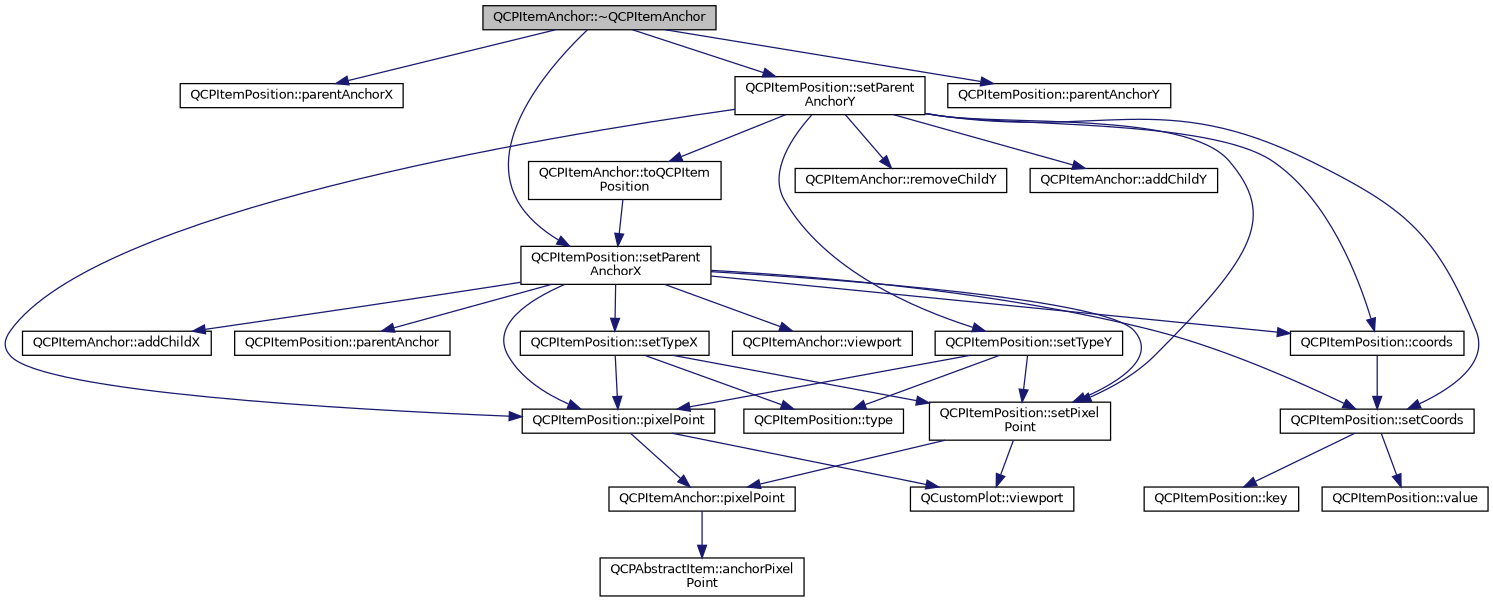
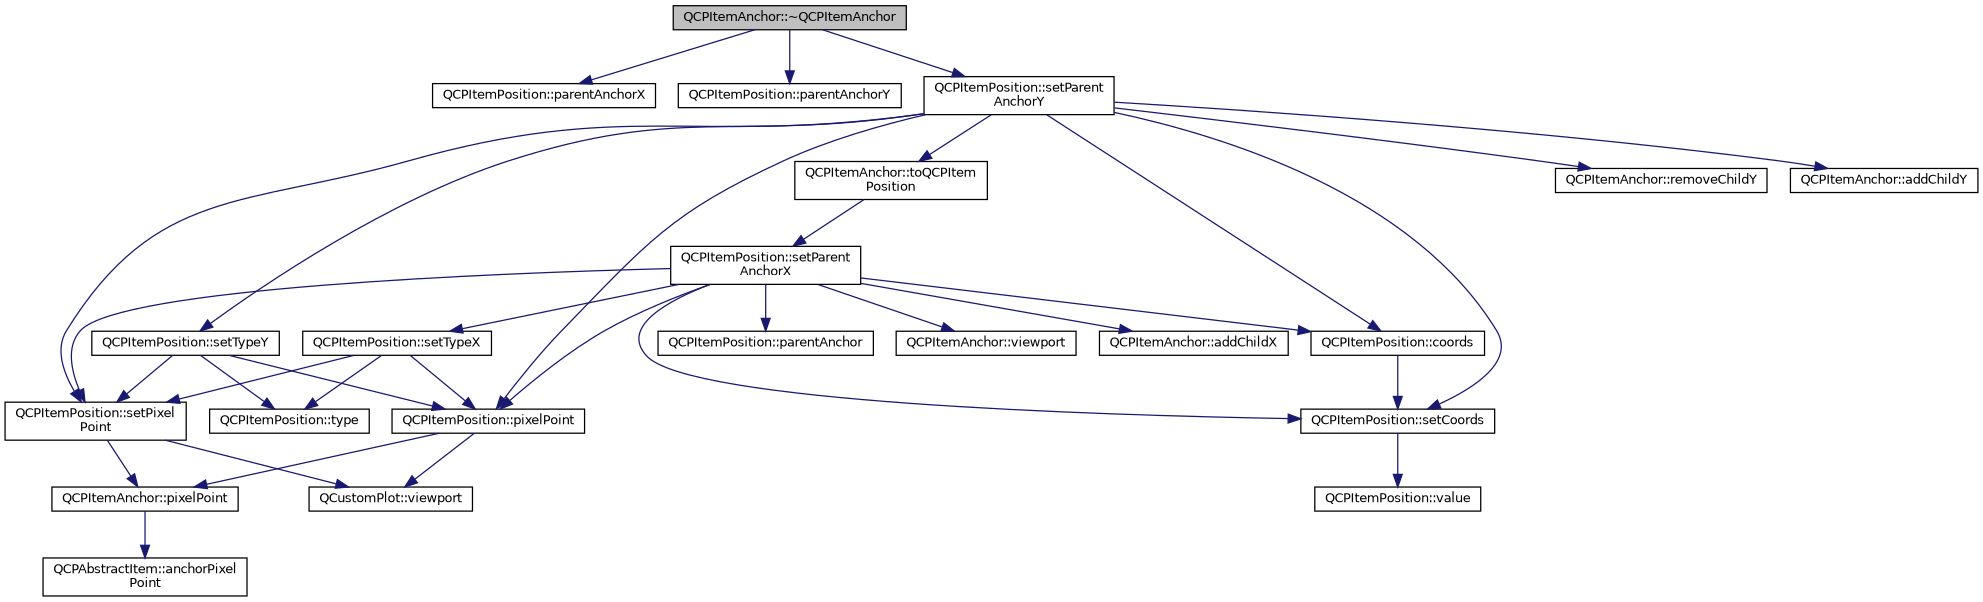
edge "QCPItemAnchor::~QCPItemAnchor" -> "QCPItemPosition::setParent AnchorX": removed
node "QCPItemPosition::key": removed
